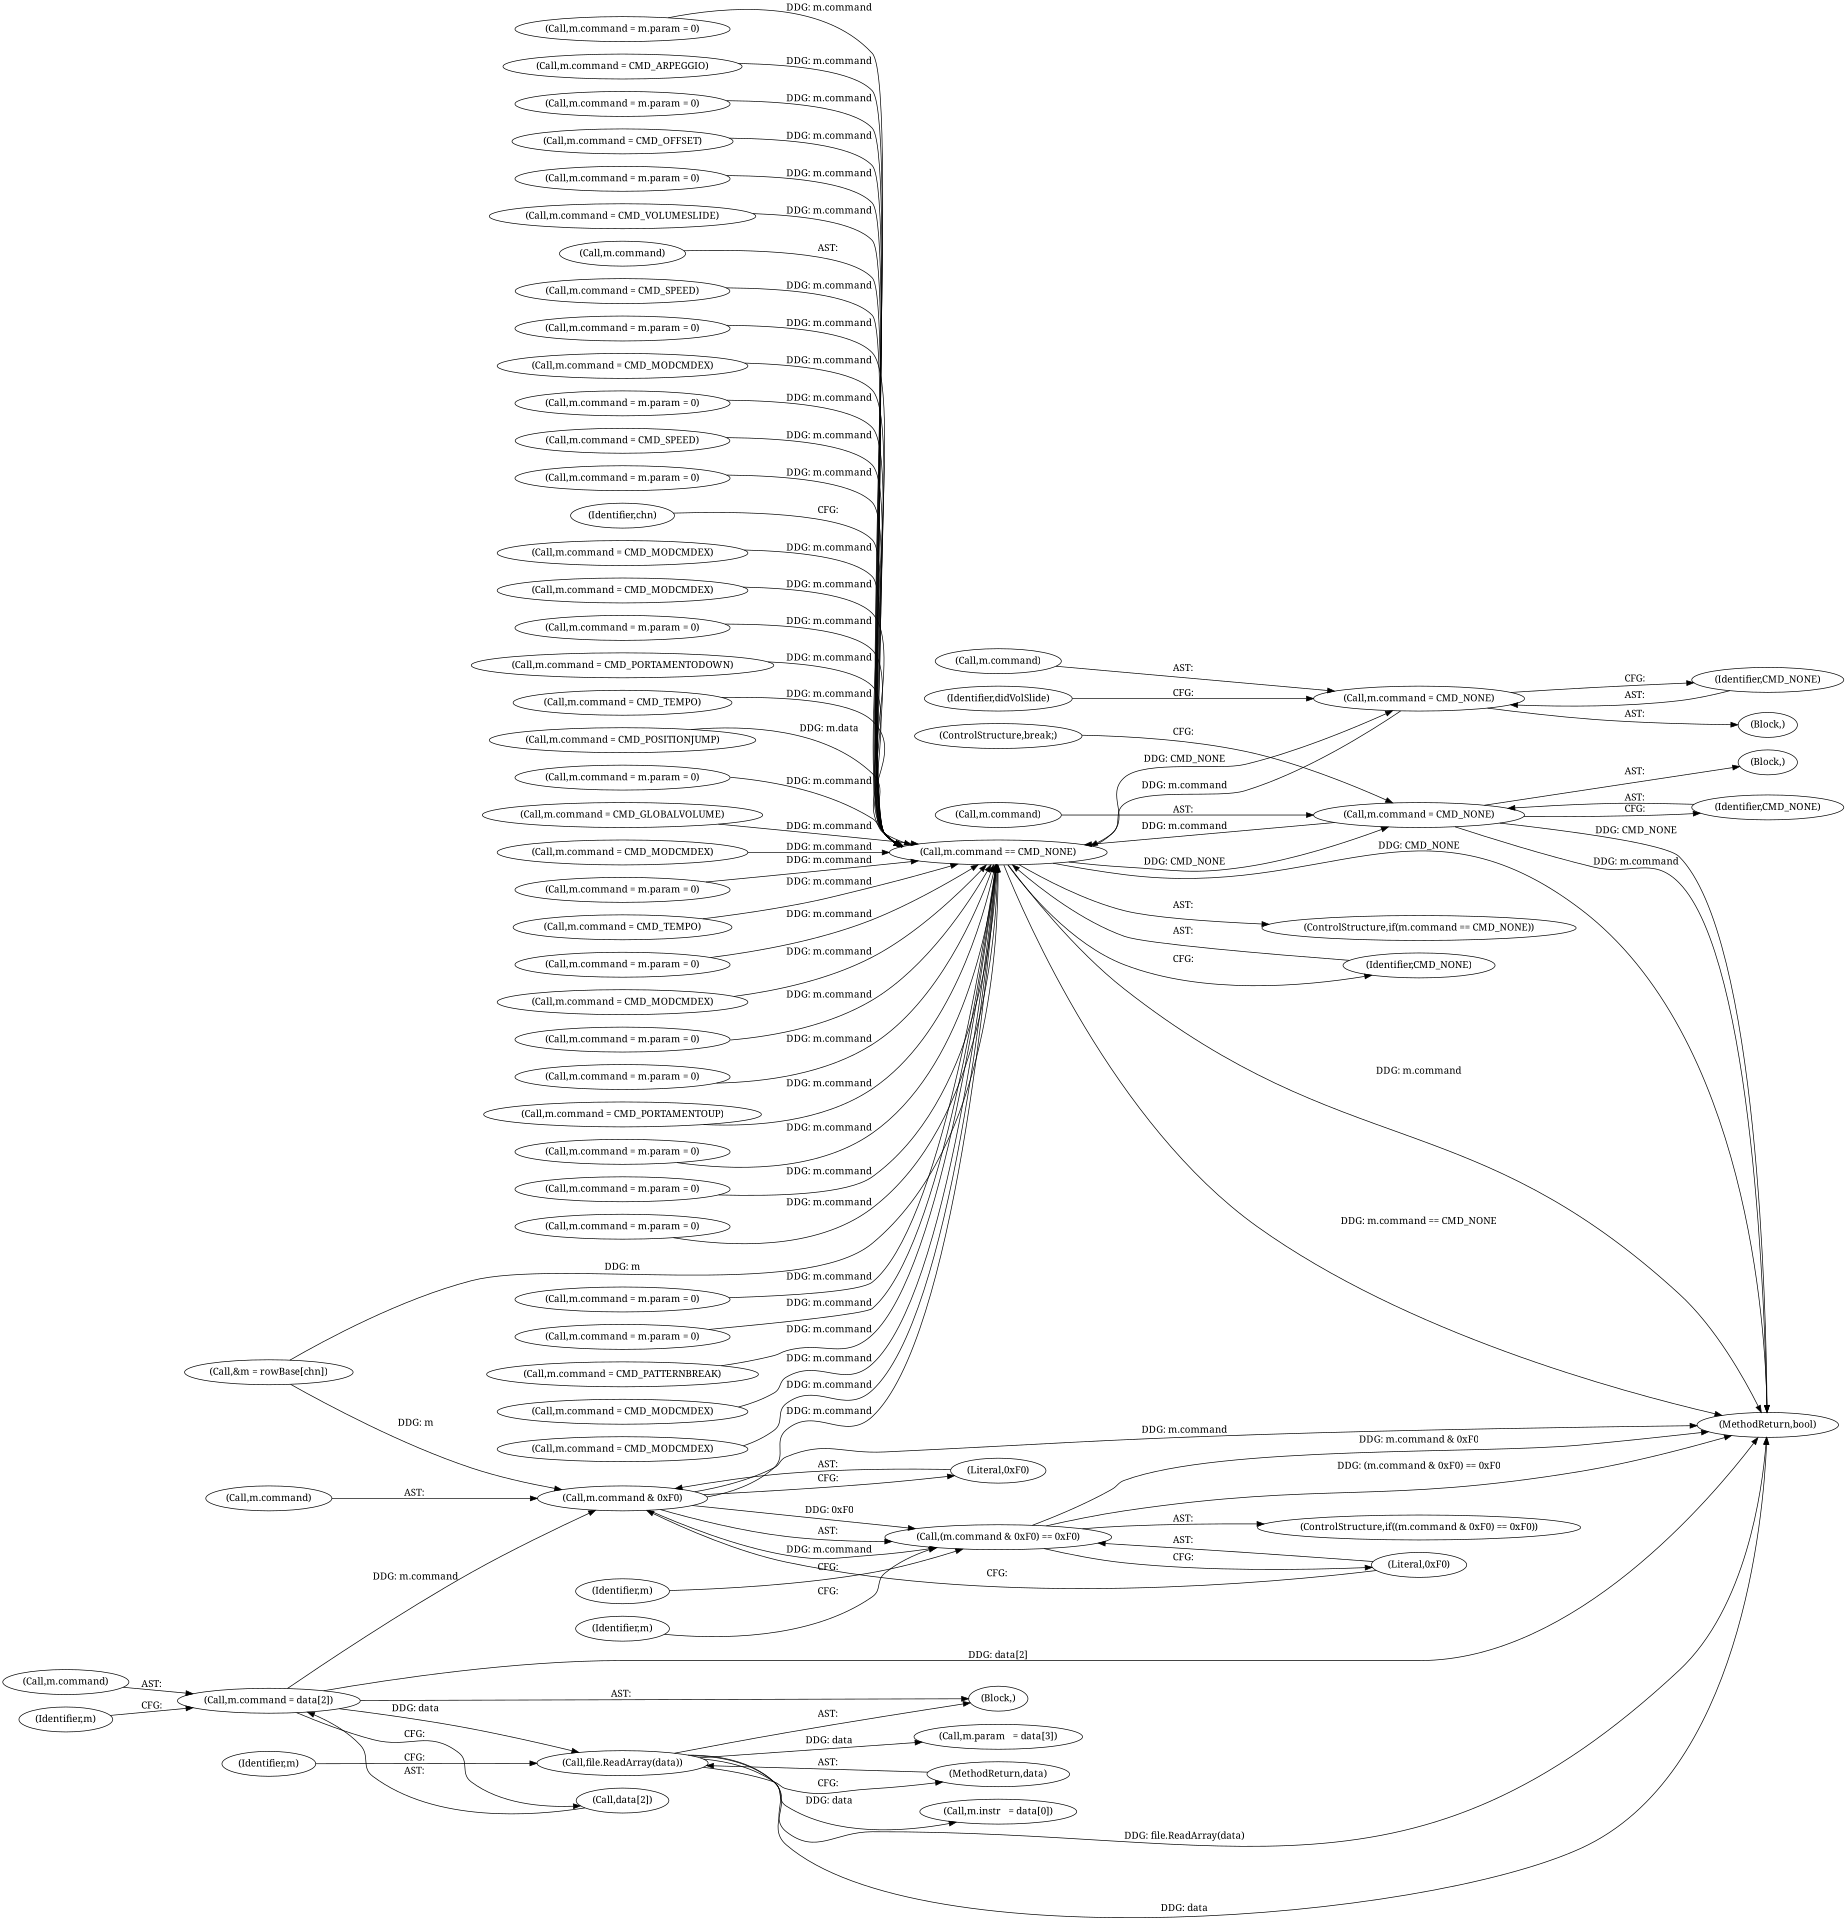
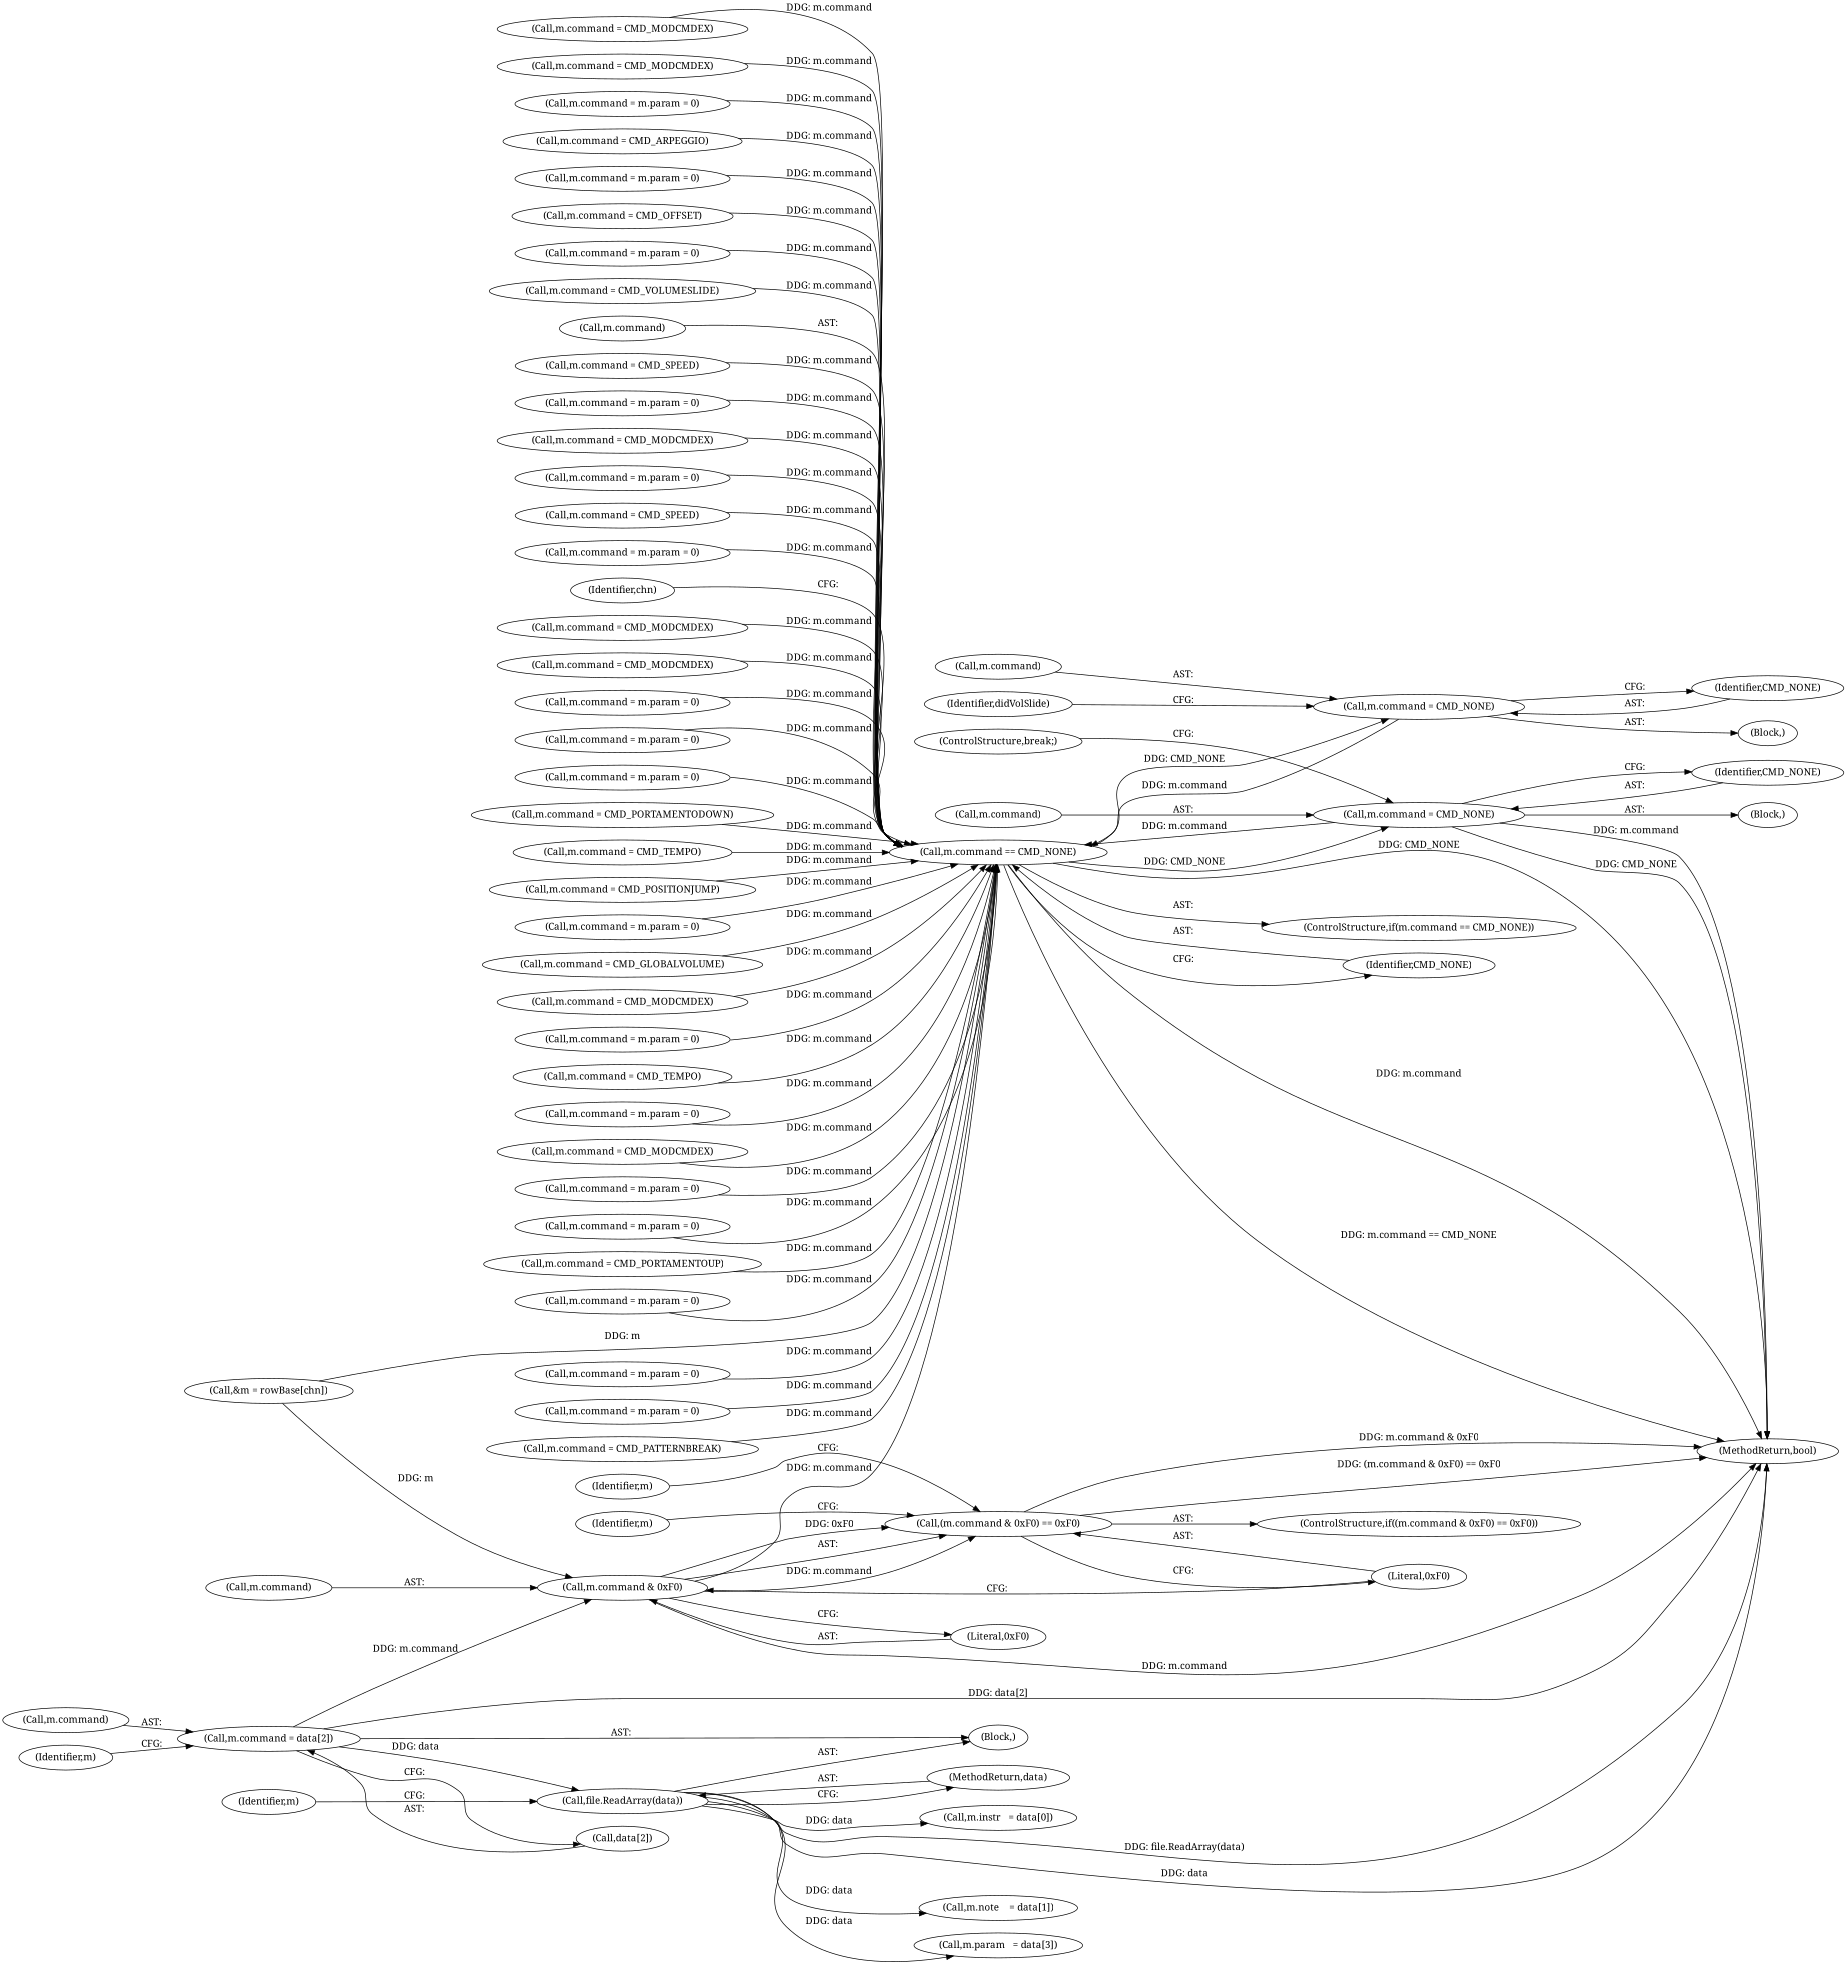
edge "(Call,m.command = CMD_POSITIONJUMP)" -> "(Call,m.command == CMD_NONE)": label "DDG: m.data" -> "DDG: m.command"
node "(Call,m.note    = data[1])": added
